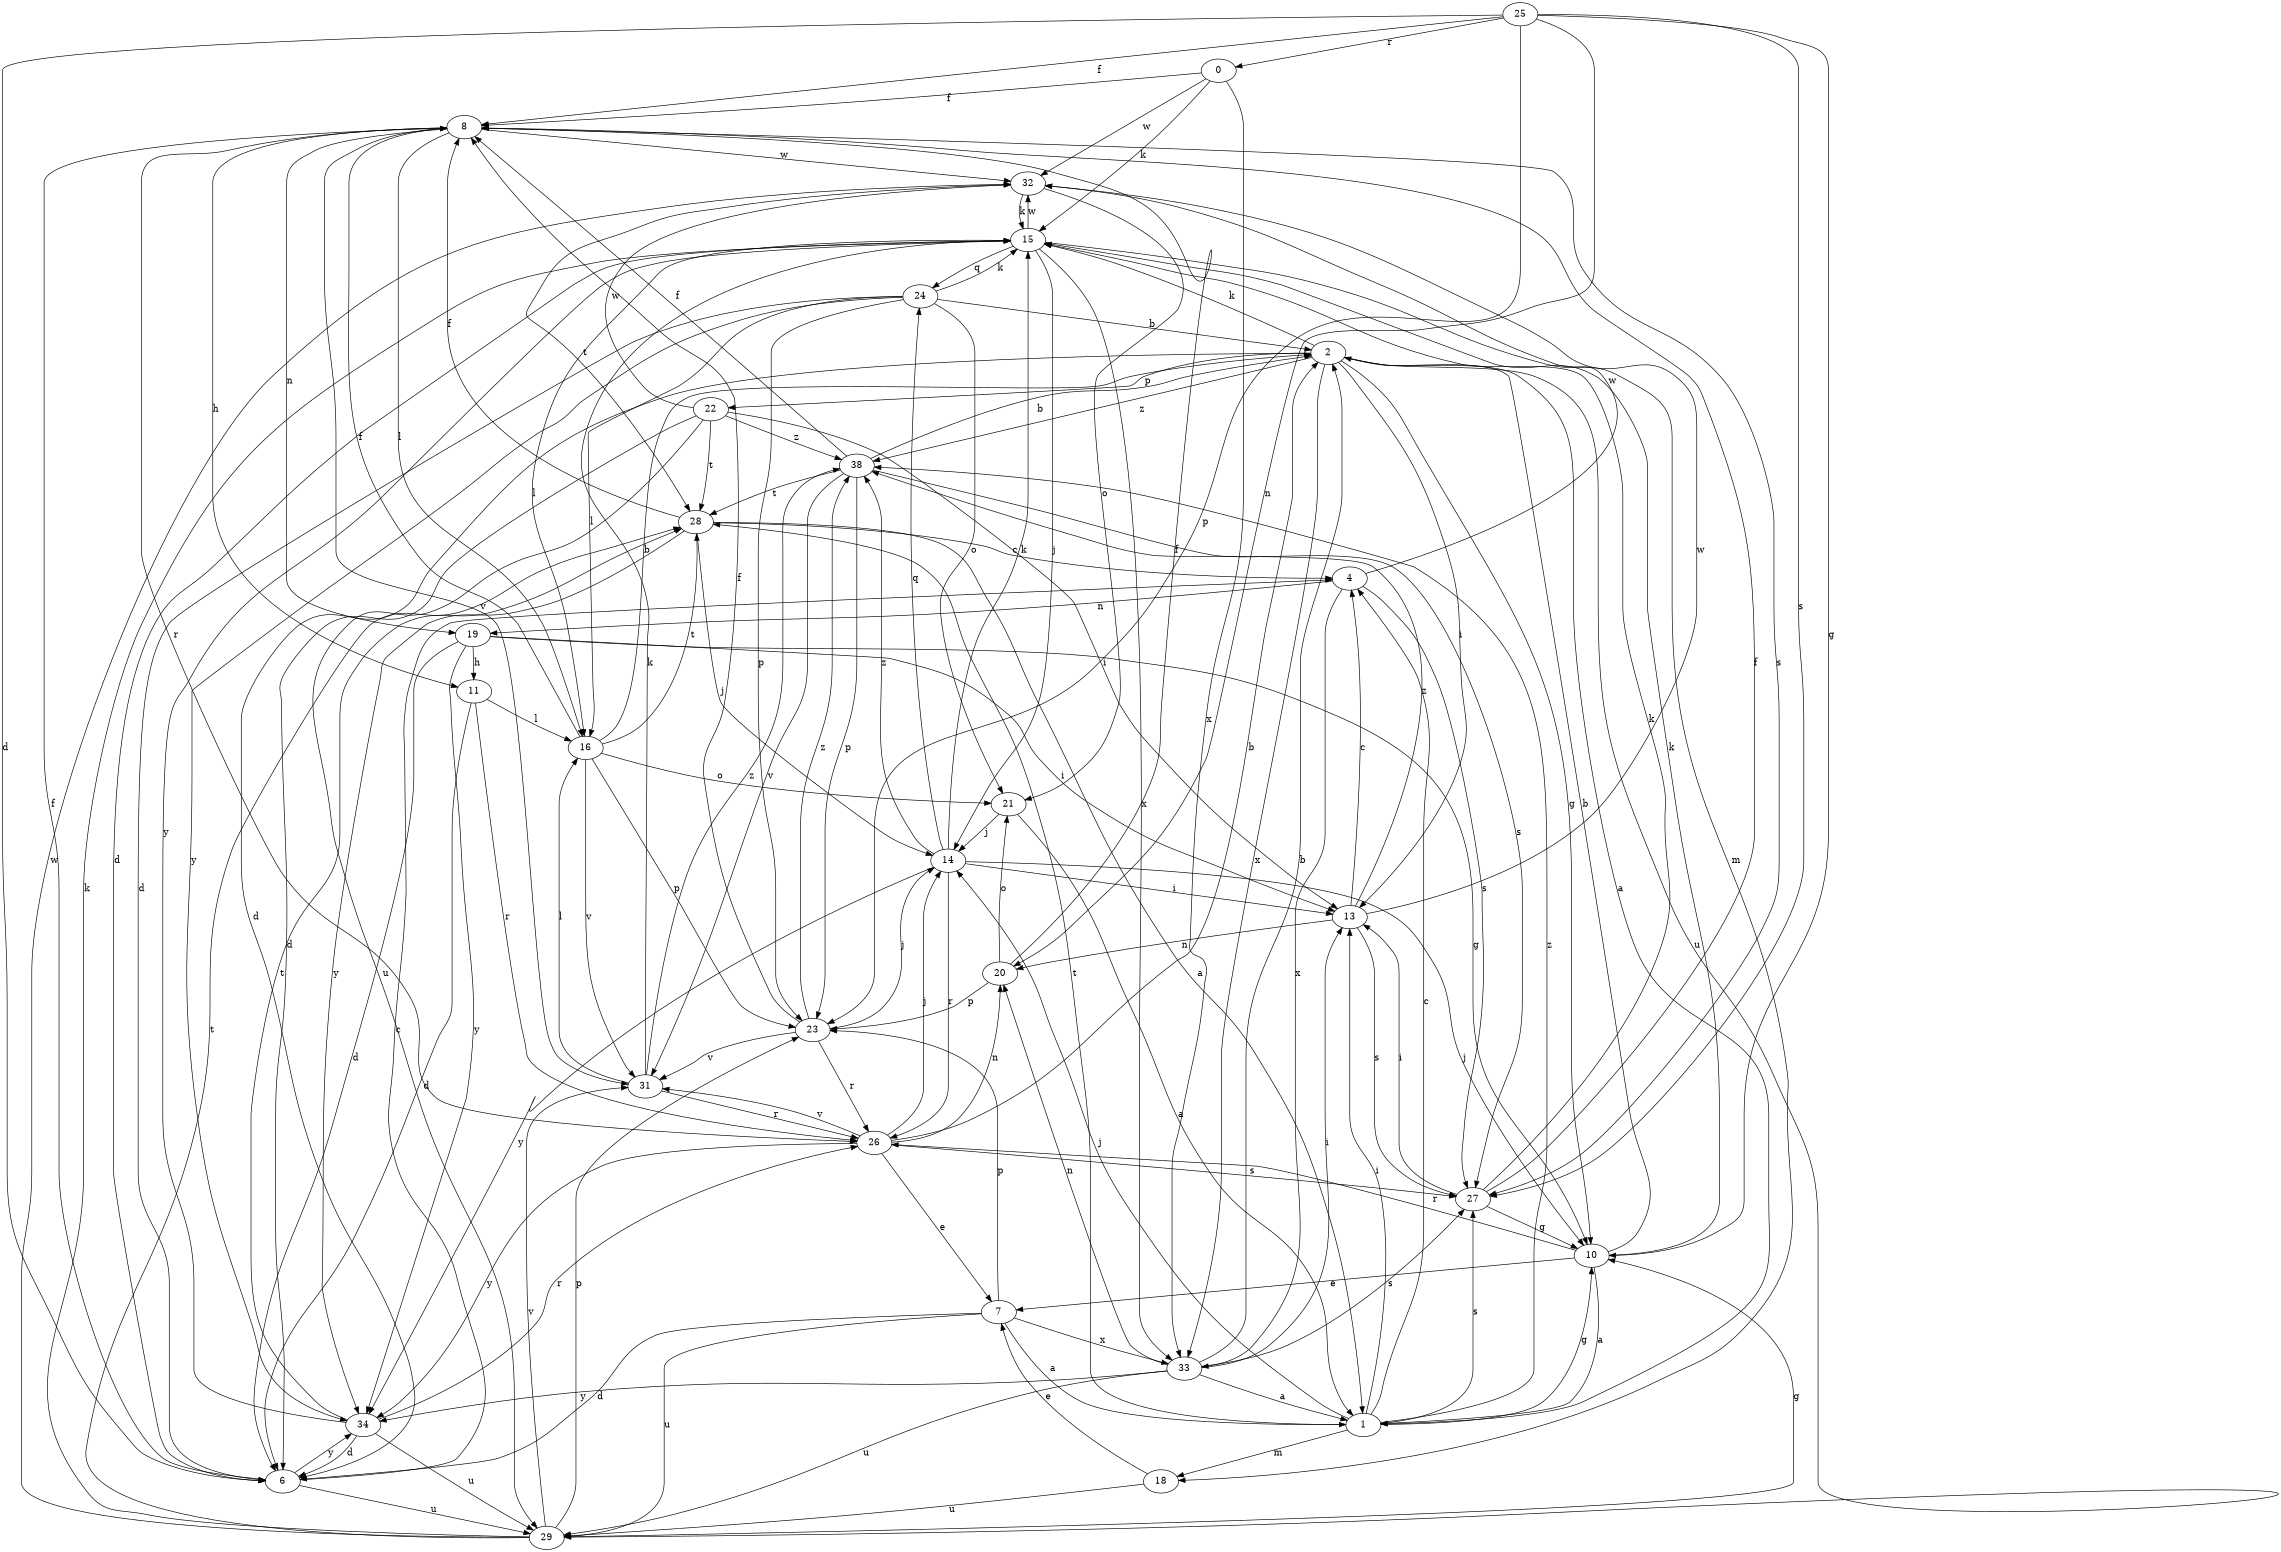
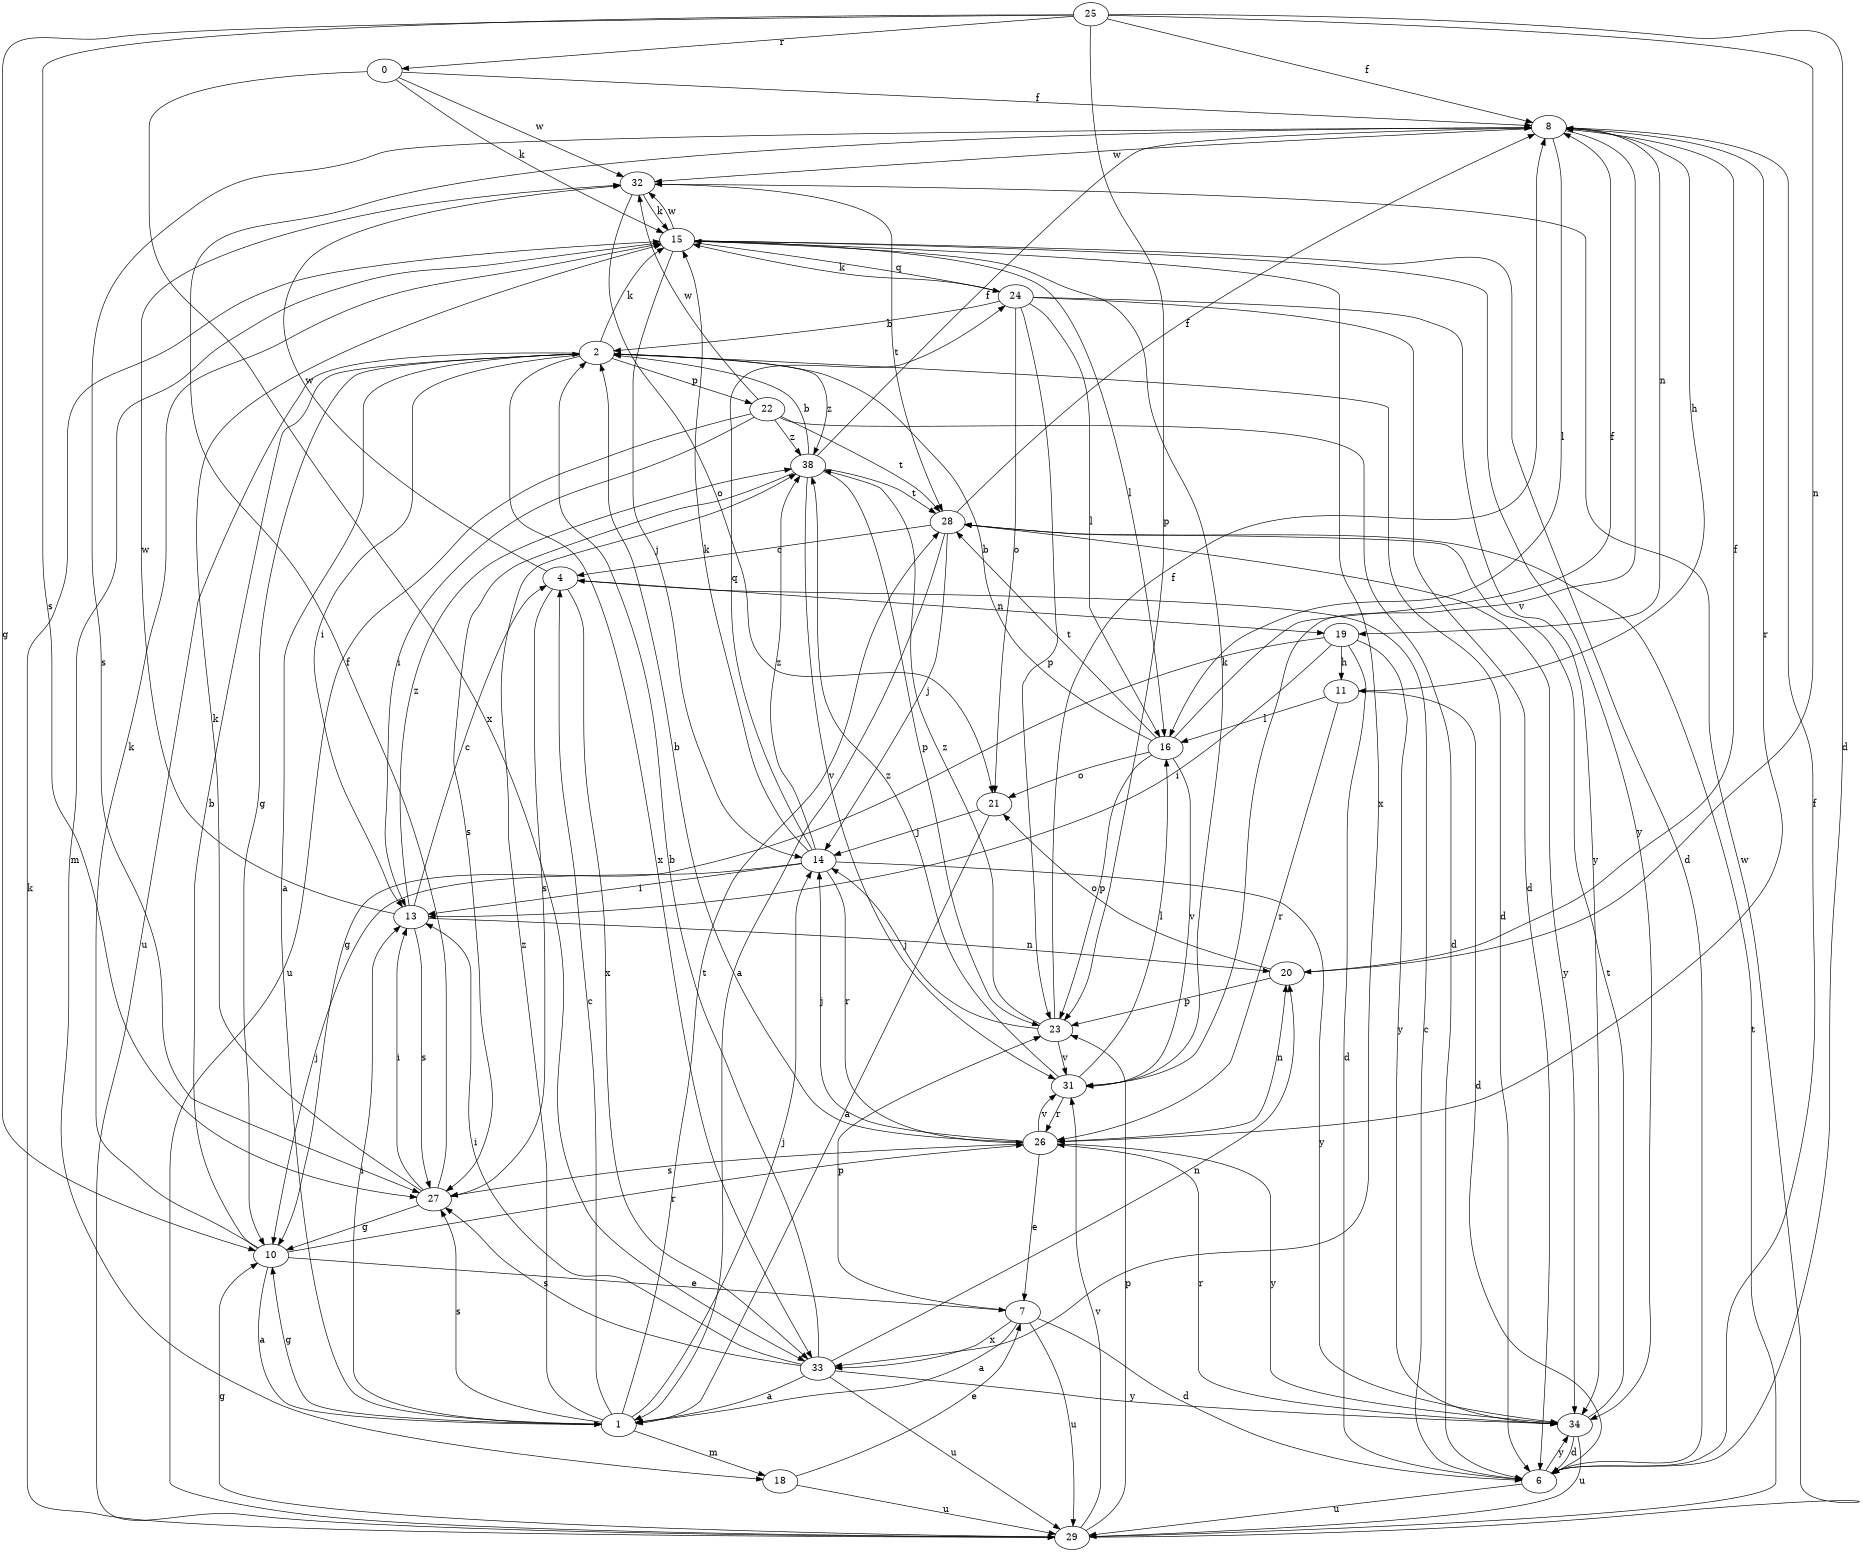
edge "34" -> "15": reversed
edge "23" -> "26": removed, label "r"
